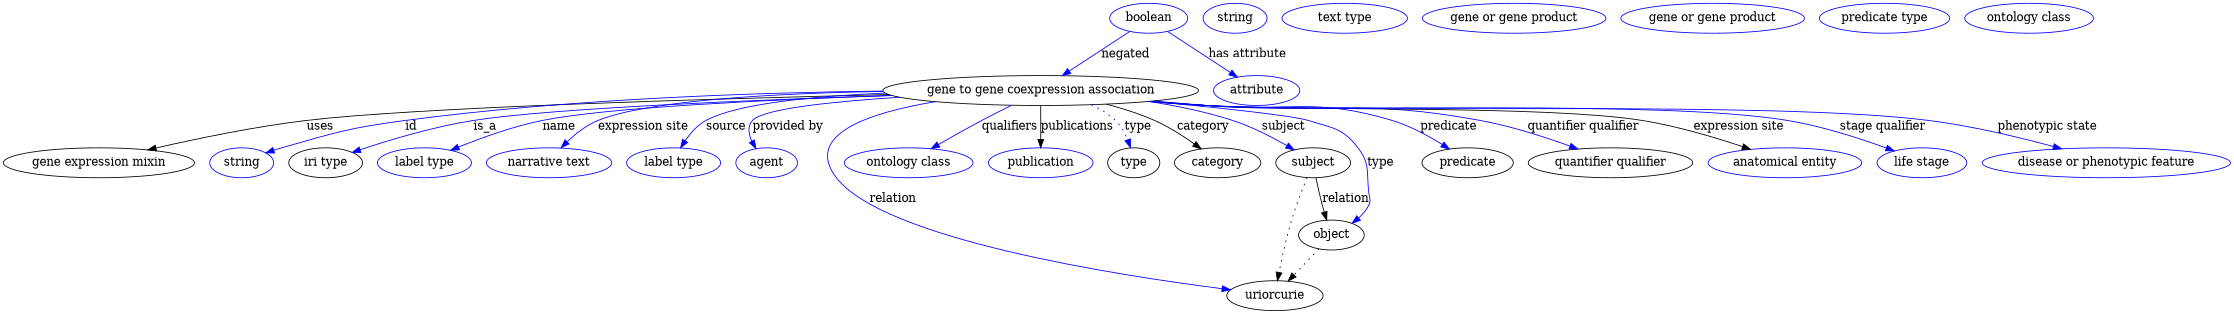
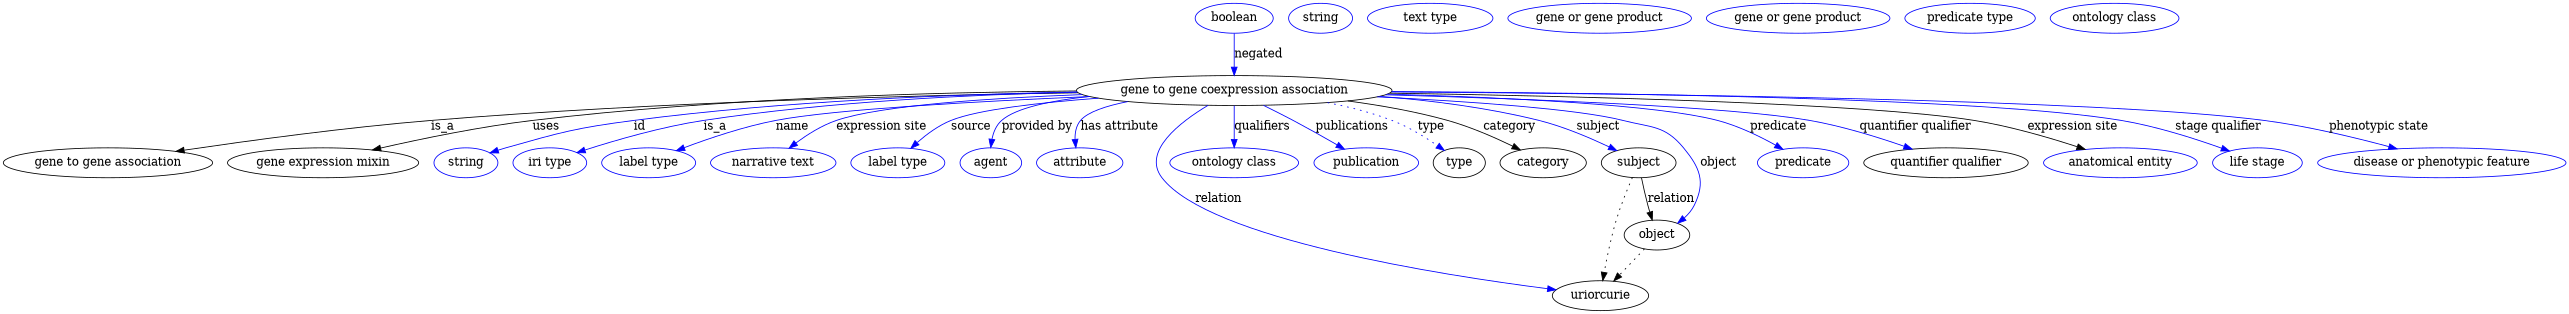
edge "boolean" -> "attribute": now "gene to gene coexpression association" -> "attribute"
edge "gene to gene coexpression association" -> "publication": color black -> blue
node "gene to gene association": added
node "iri type": color black -> blue
edge "gene to gene coexpression association" -> "object": label "type" -> "object"
node "predicate": color black -> blue
